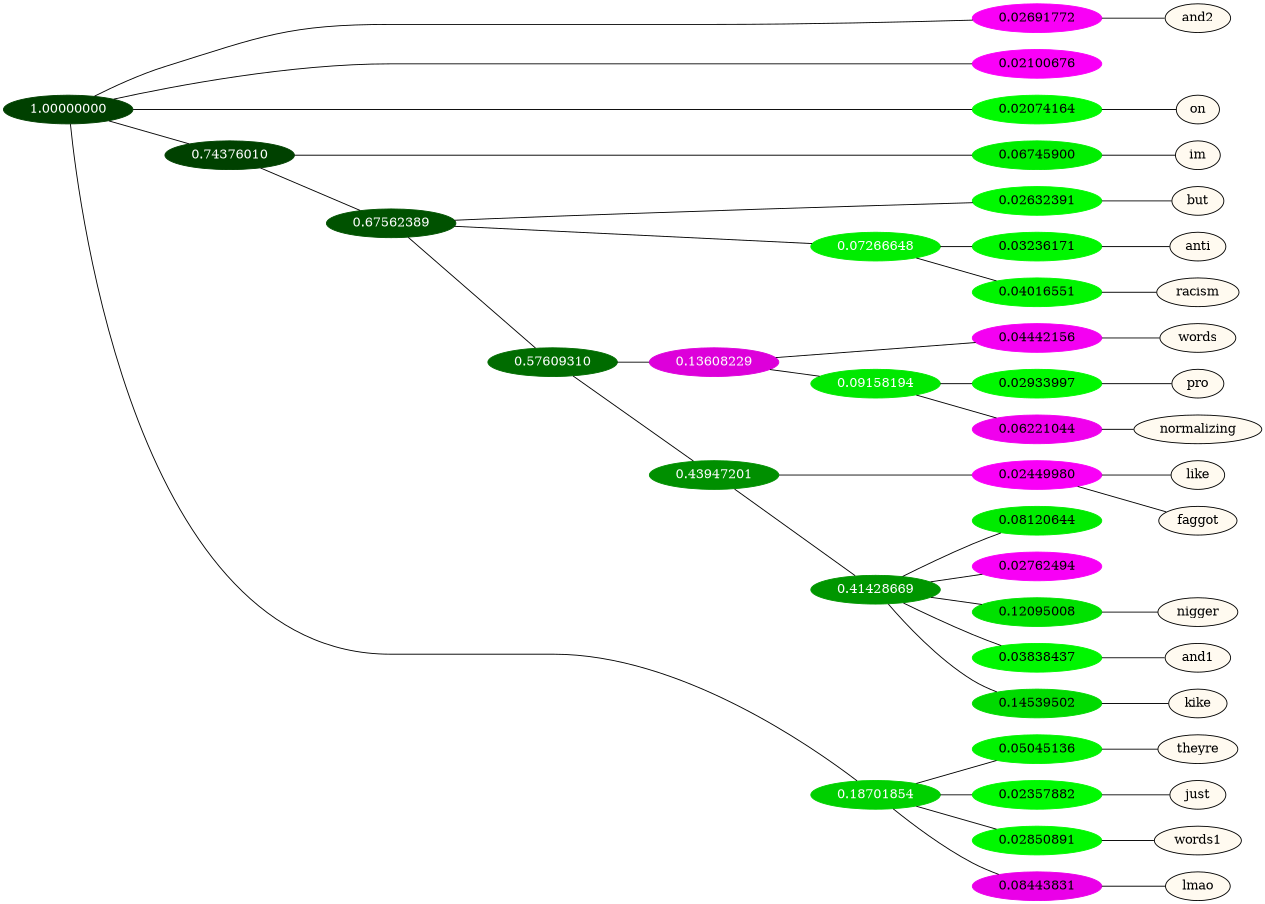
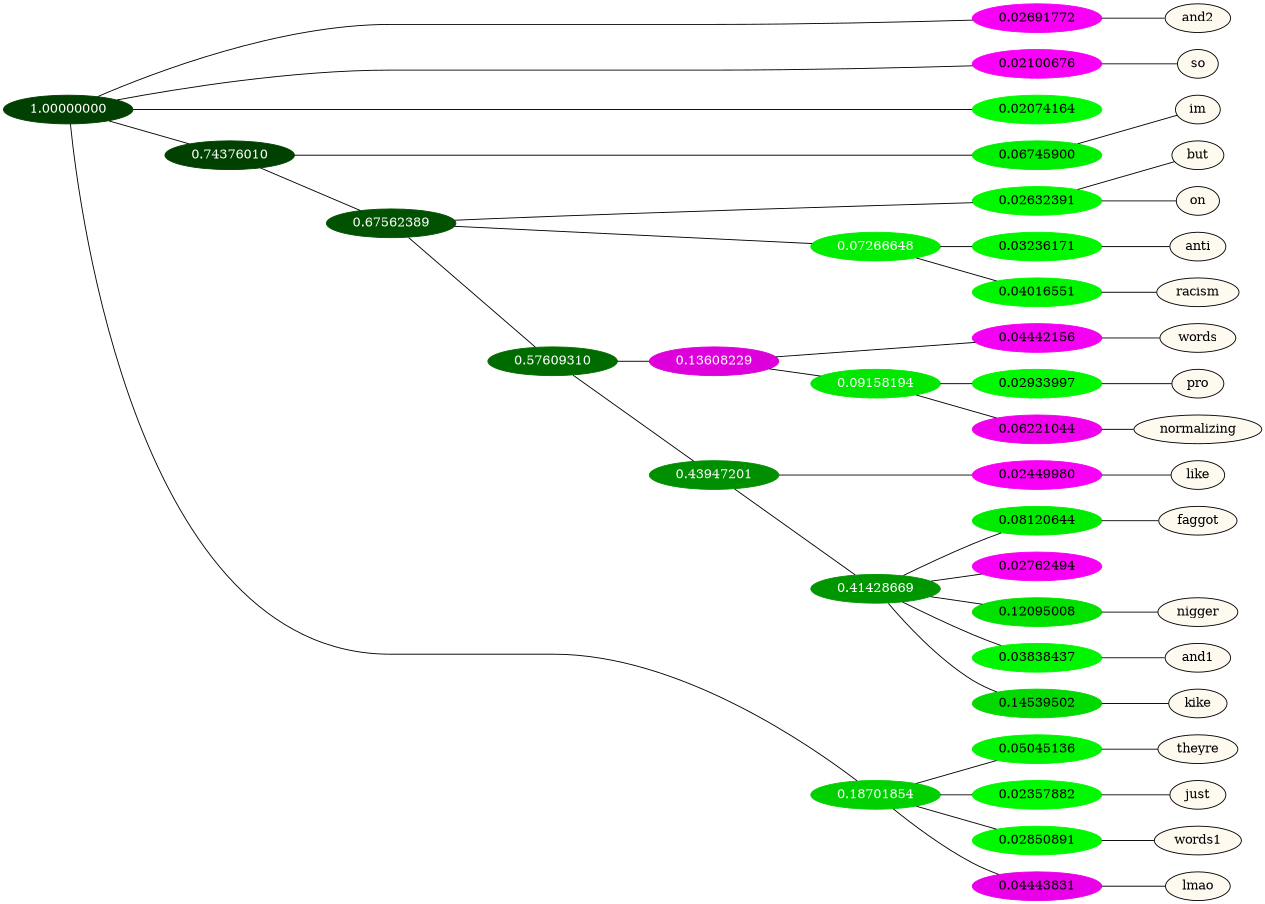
node "so": added
edge "0.02074164" -- "on": now "0.02632391" -- "on"
edge "0.02449980" -- "faggot": now "0.08120644" -- "faggot"
node "0.08443831": label "0.08443831" -> "0.04443831"
